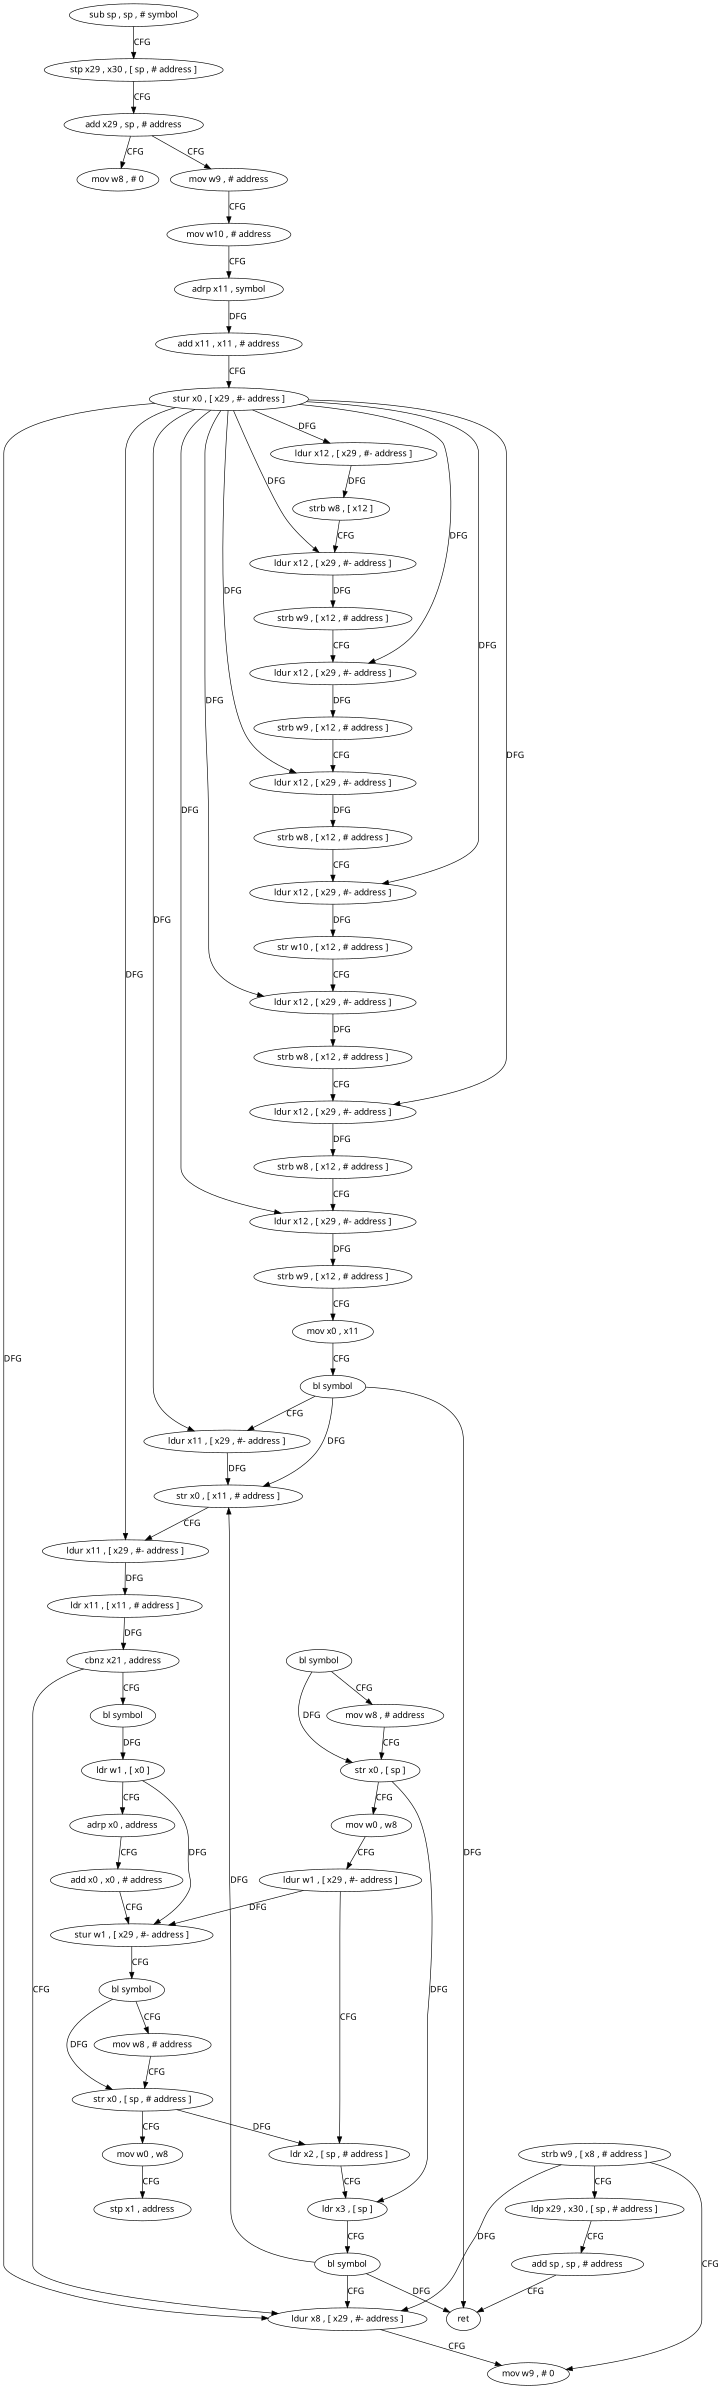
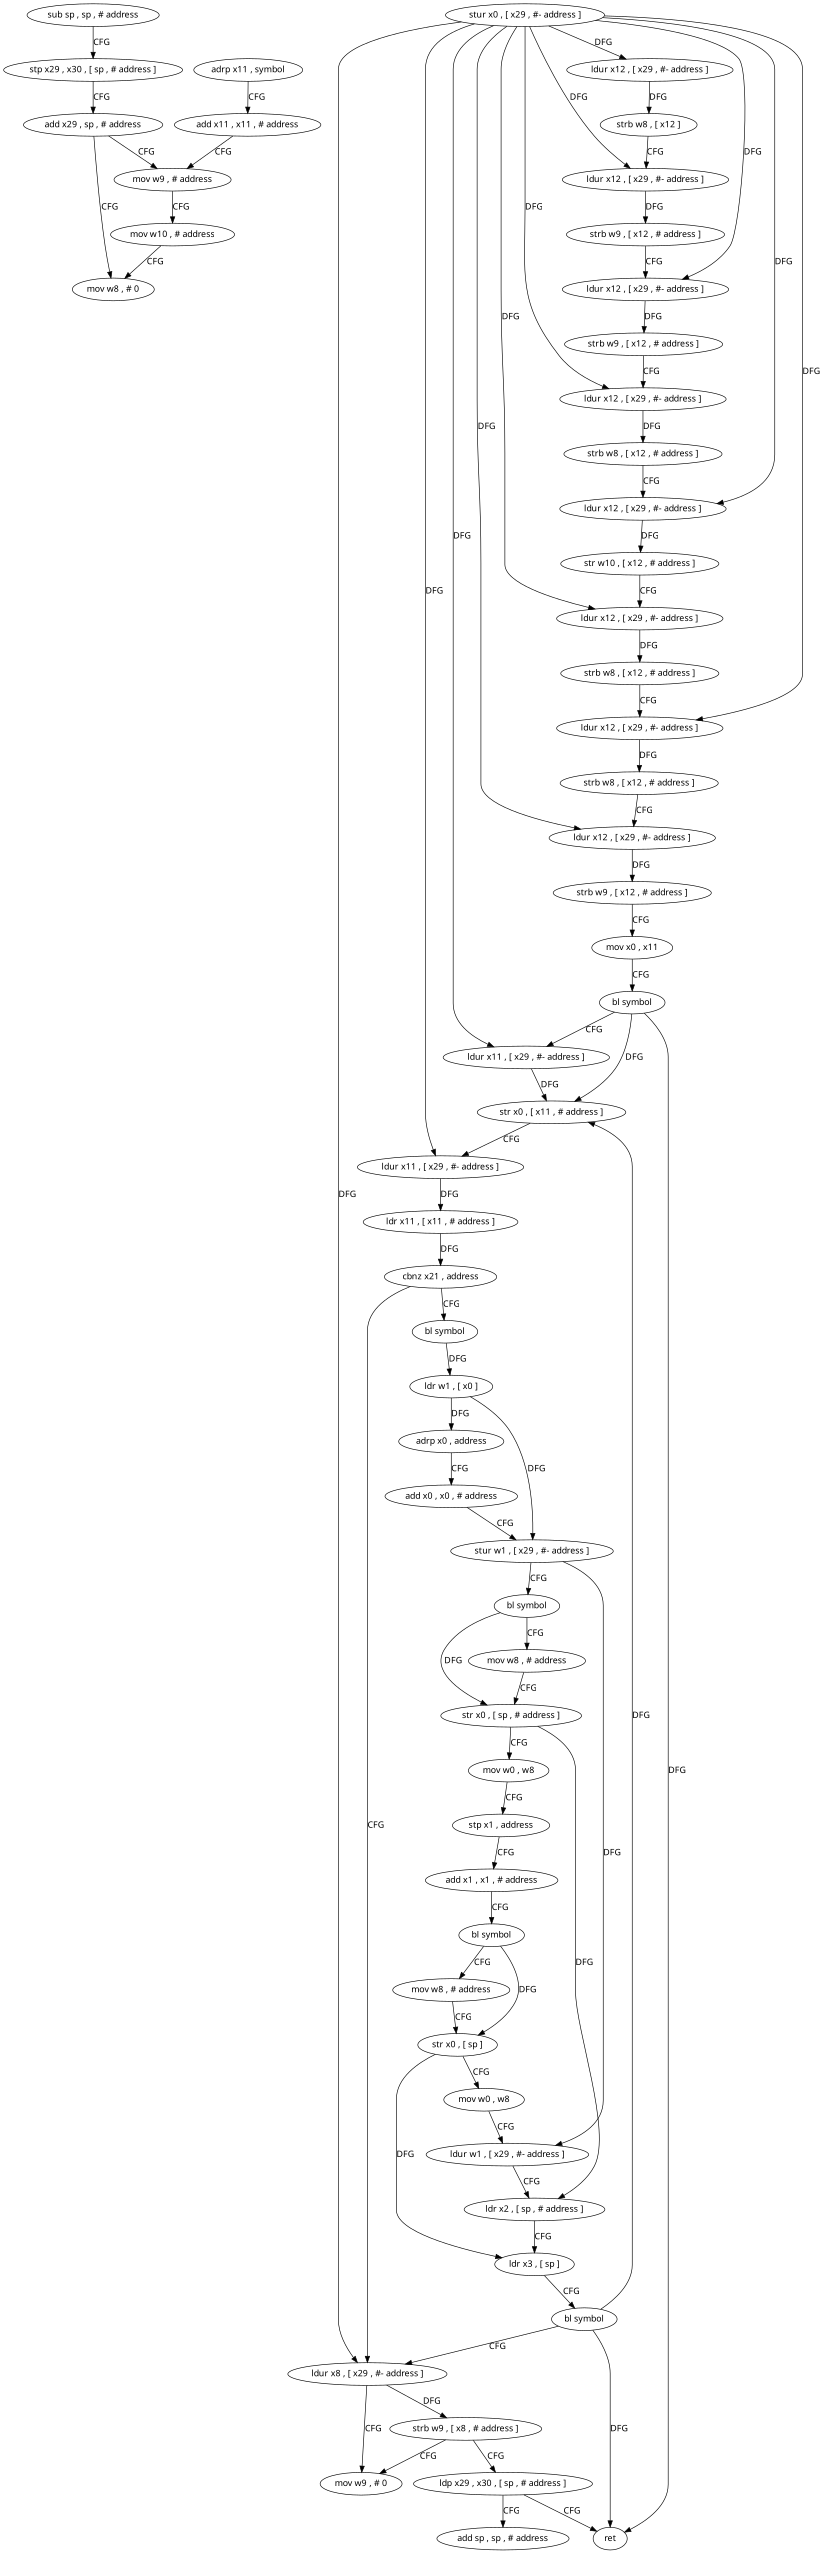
node "sub sp , sp , # symbol": label "sub sp , sp , # symbol" -> "sub sp , sp , # address"
edge "mov w10 , # address" -> "adrp x11 , symbol": now "mov w10 , # address" -> "mov w8 , # 0"
edge "adrp x11 , symbol" -> "add x11 , x11 , # address": label "DFG" -> "CFG"
edge "add x11 , x11 , # address" -> "stur x0 , [ x29 , #- address ]": now "add x11 , x11 , # address" -> "mov w9 , # address"
edge "ldr w1 , [ x0 ]" -> "adrp x0 , address": label "CFG" -> "DFG"
node "add x1 , x1 , # address": added
edge "ldur w1 , [ x29 , #- address ]" -> "stur w1 , [ x29 , #- address ]": reversed
edge "strb w9 , [ x8 , # address ]" -> "ldur x8 , [ x29 , #- address ]": reversed
edge "add sp , sp , # address" -> "ret": now "ldp x29 , x30 , [ sp , # address ]" -> "ret"
